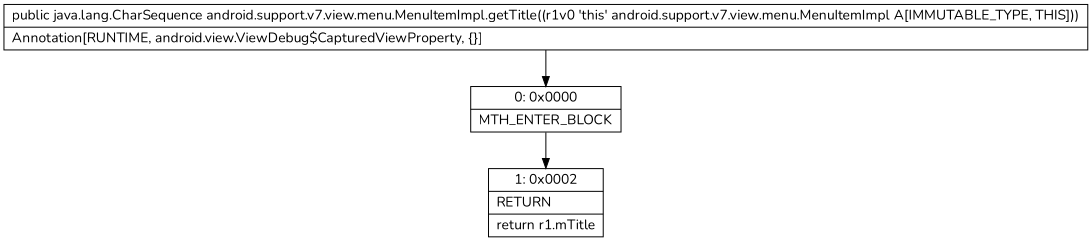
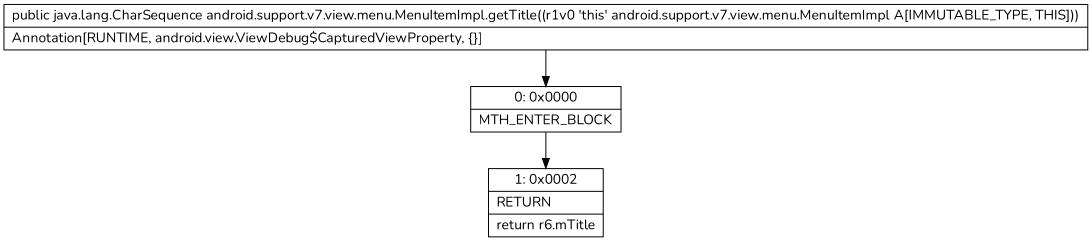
node "1: 0x0002": text "return r1.mTitle" -> "return r6.mTitle"
